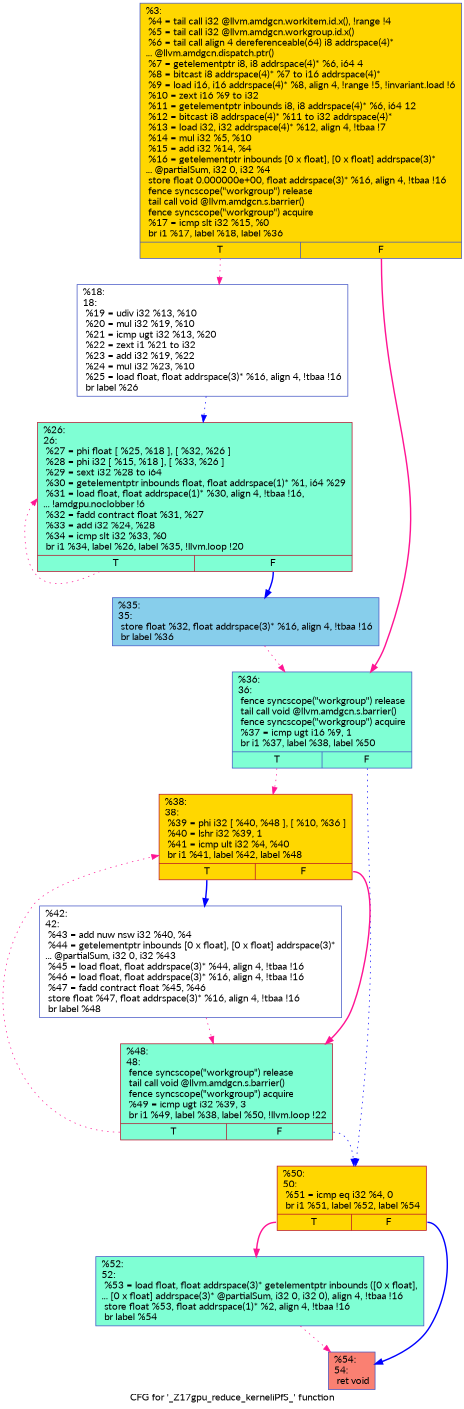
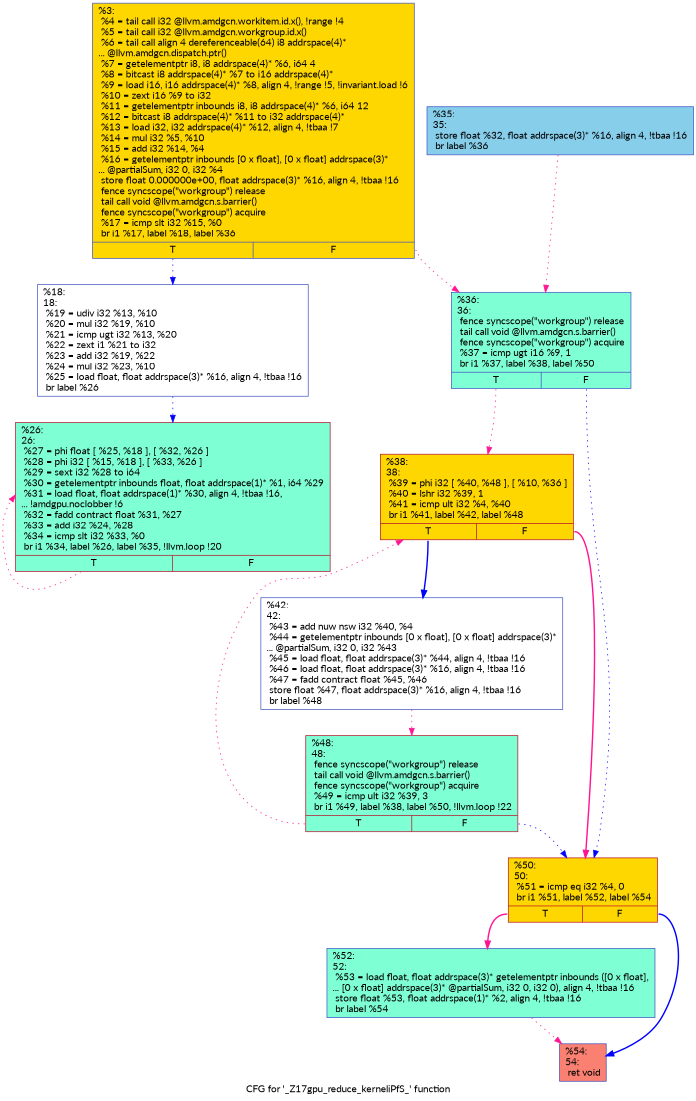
edge "%3:" -> "%18:": color deeppink -> blue
edge "%3:" -> "%36:": style bold -> dotted
edge "%26:" -> "%35:": removed
edge "%38:" -> "%48:": now "%38:" -> "%50:"
node "%48:": text "%49 = icmp ugt i32 %39, 3" -> "%49 = icmp ult i32 %39, 3"
